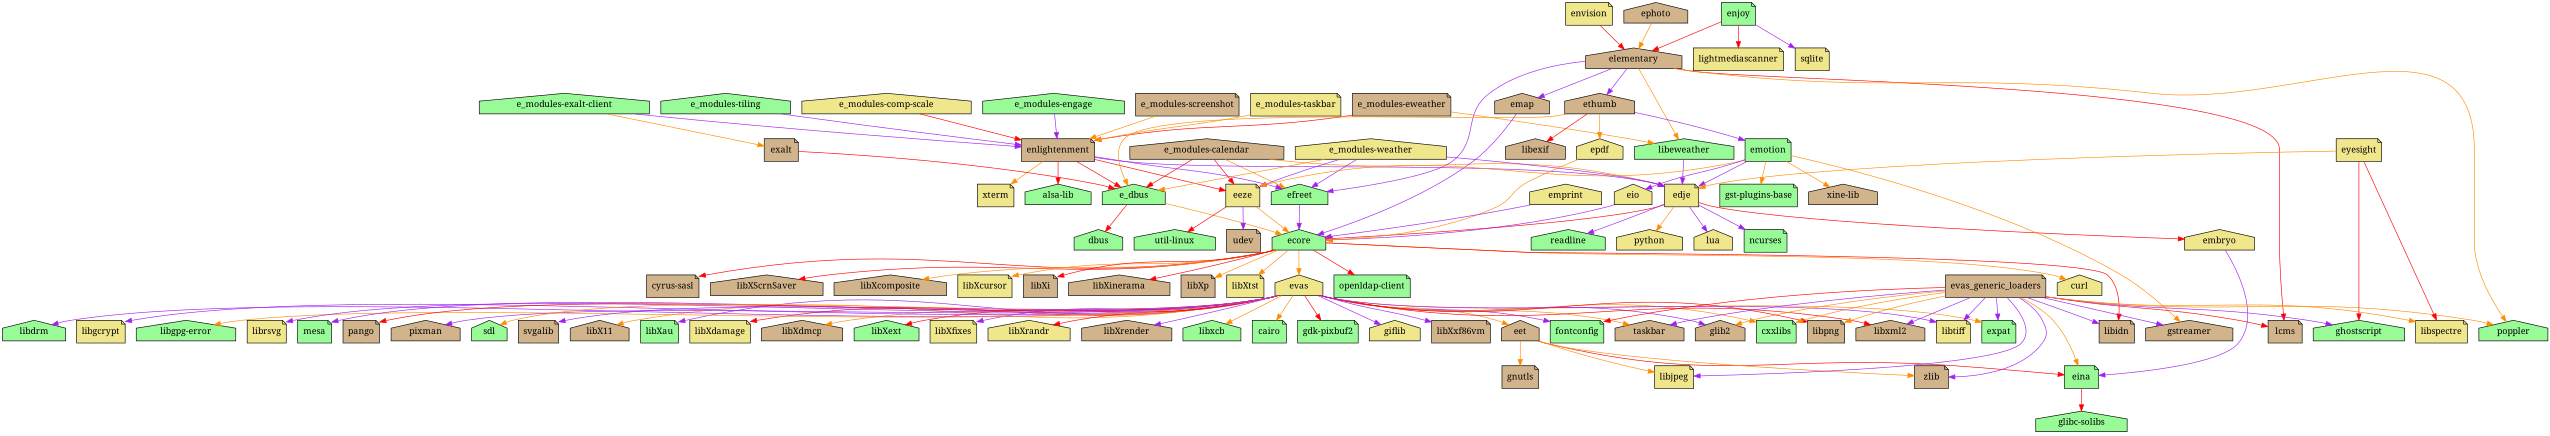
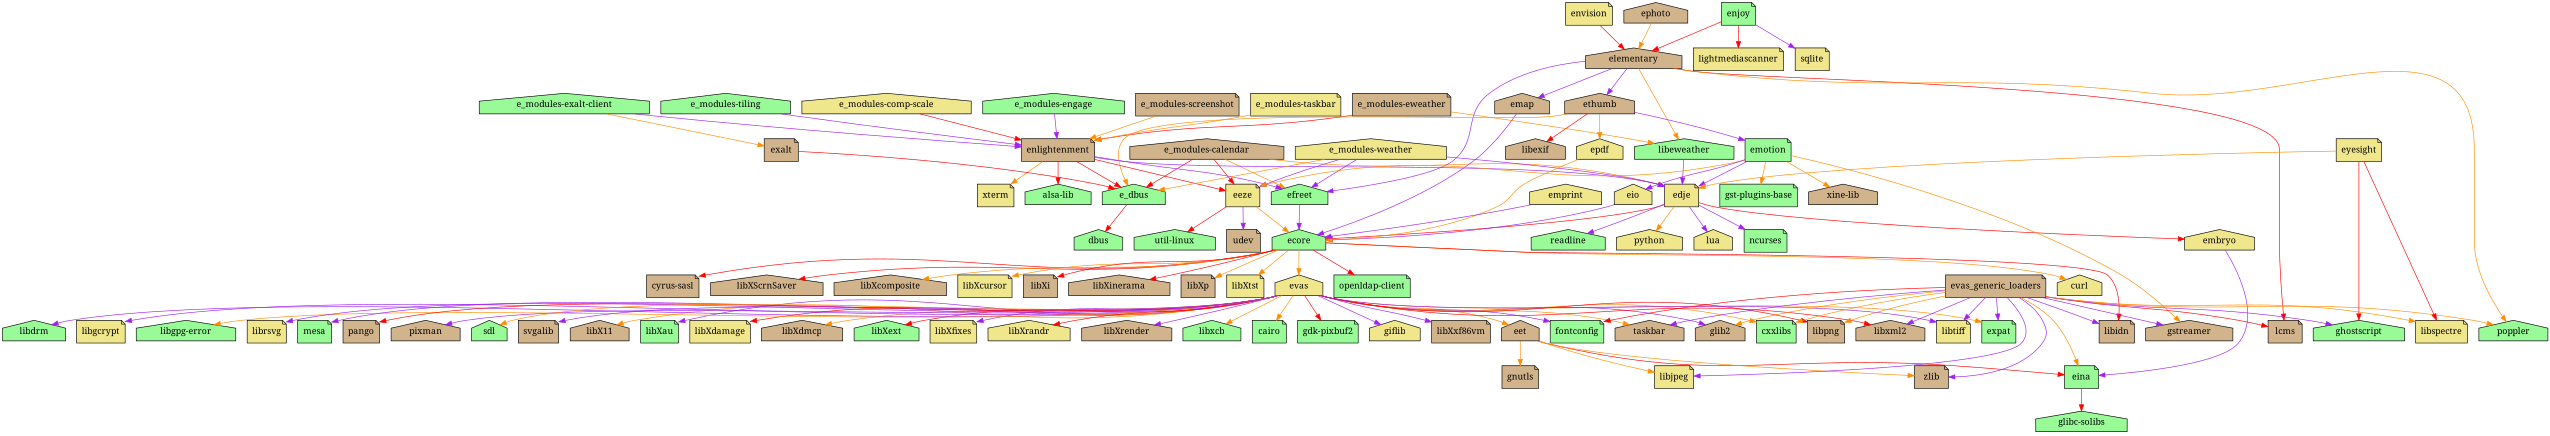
edge "e_dbus" -> "ecore": removed
